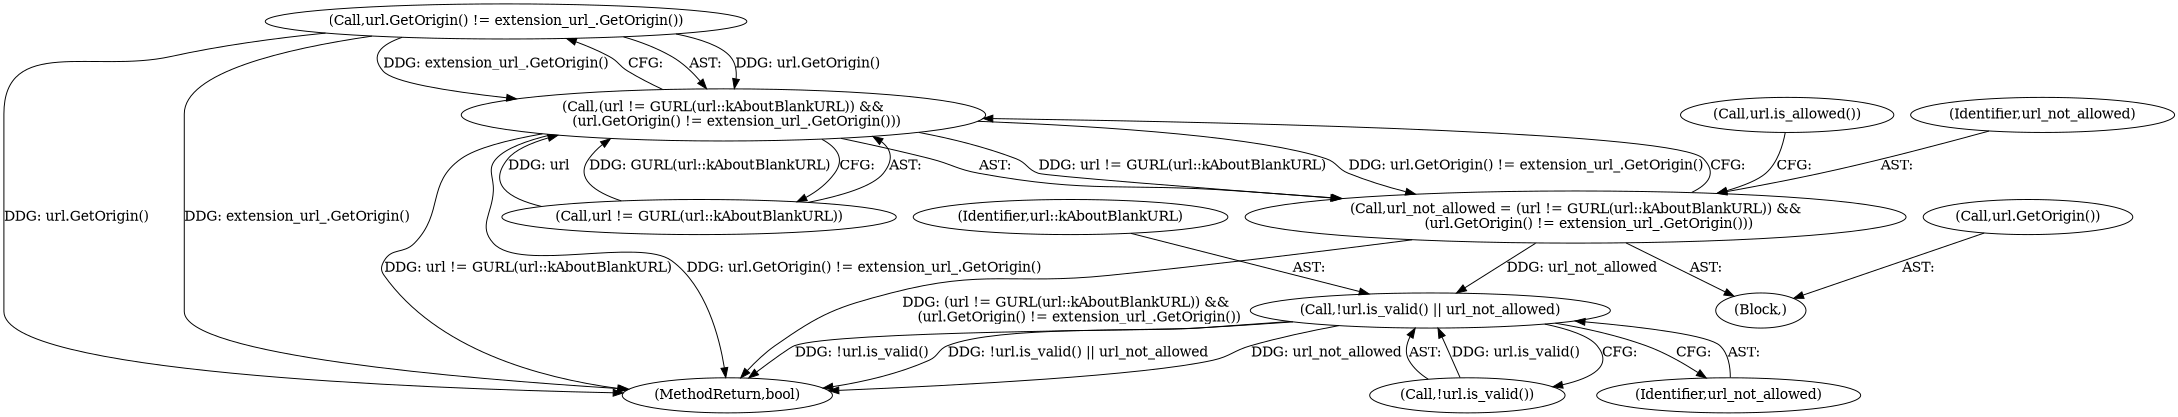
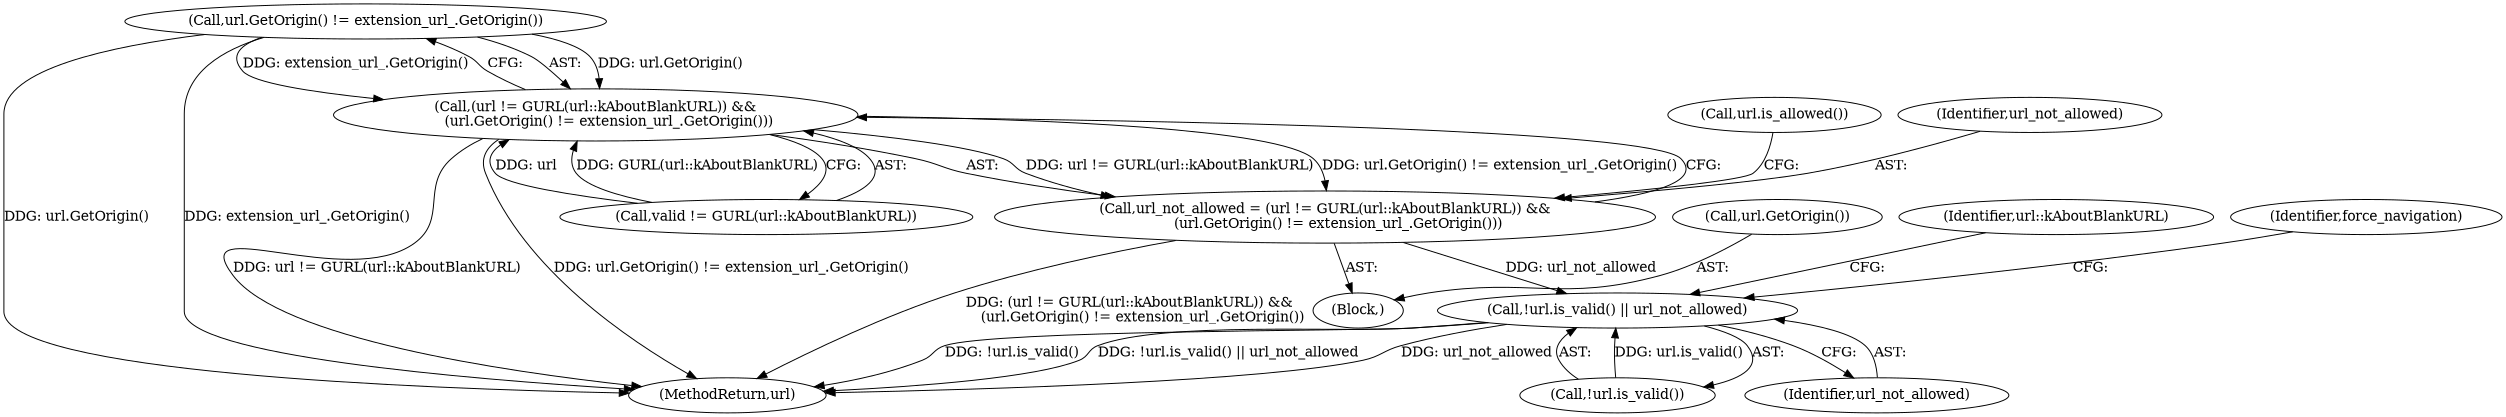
node "(Call,url != GURL(url::kAboutBlankURL))": label "(Call,url != GURL(url::kAboutBlankURL))" -> "(Call,valid != GURL(url::kAboutBlankURL))"
node "(Identifier,force_navigation)": added
edge "(Identifier,url::kAboutBlankURL)" -> "(Call,!url.is_valid() || url_not_allowed)": label "AST: " -> "CFG: "
edge "(Call,!url.is_valid() || url_not_allowed)" -> "(Call,!url.is_valid())": label "CFG: " -> "AST: "
node "(MethodReturn,bool)": label "(MethodReturn,bool)" -> "(MethodReturn,url)"
